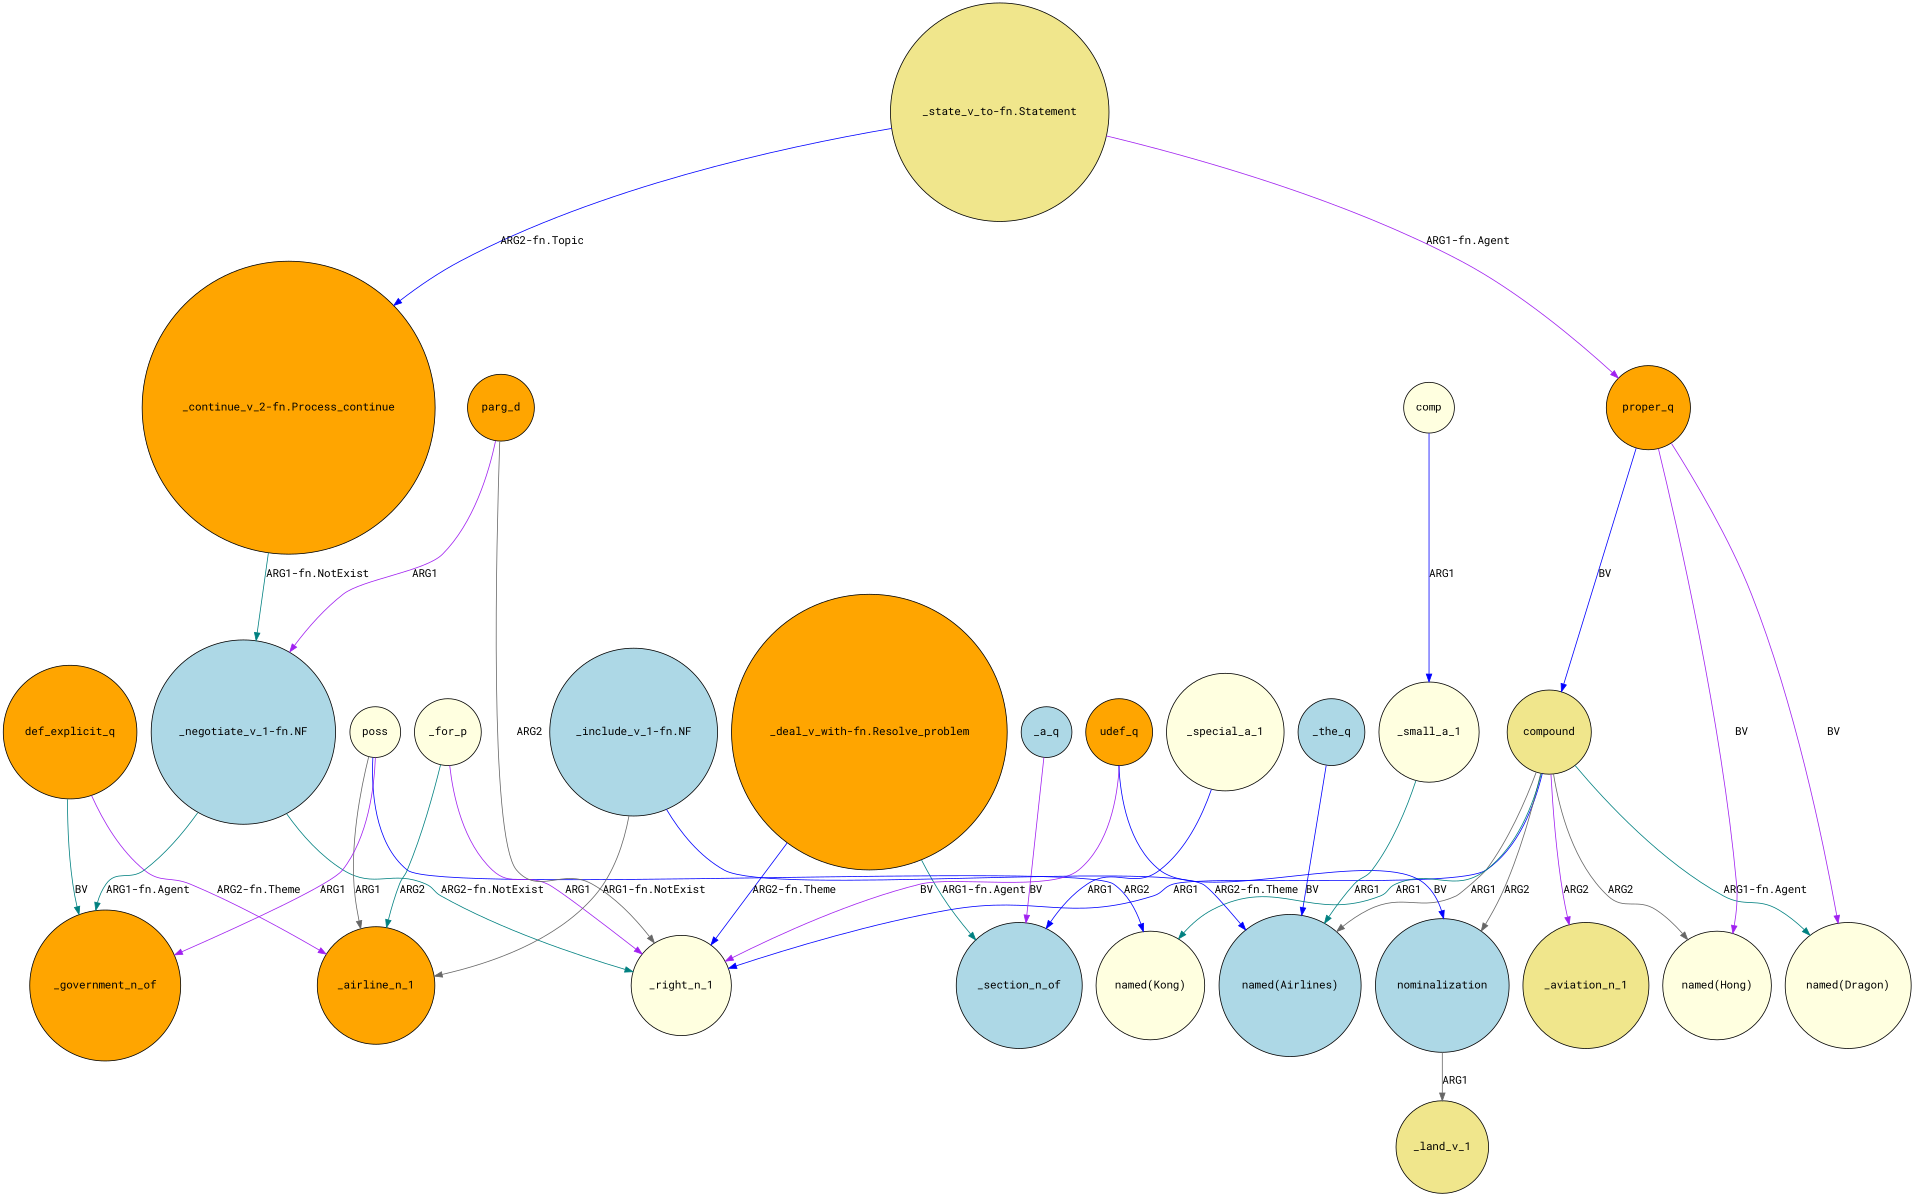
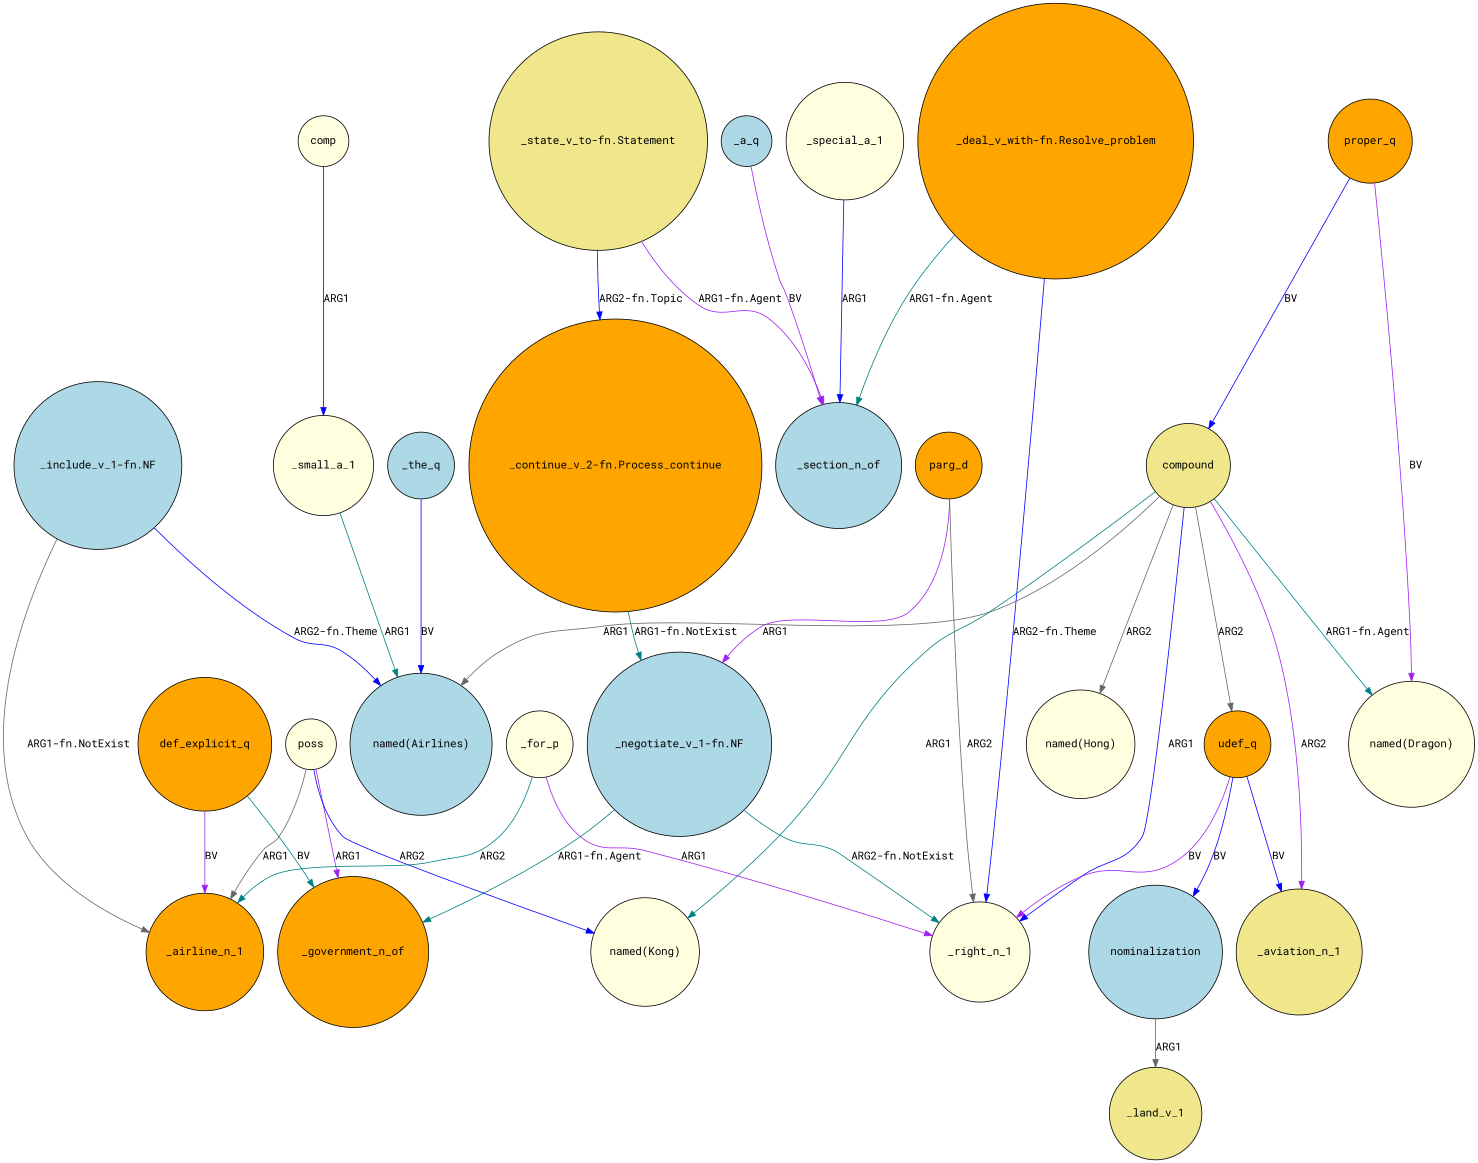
edge "_state_v_to-fn.Statement" -> "proper_q": now "_state_v_to-fn.Statement" -> "_section_n_of"
edge "proper_q" -> "named(Hong)": removed, label "BV"
edge "udef_q" -> "_aviation_n_1": added, label "BV"
edge "compound" -> "nominalization": now "compound" -> "udef_q"
edge "def_explicit_q" -> "_airline_n_1": label "ARG2-fn.Theme" -> "BV"
